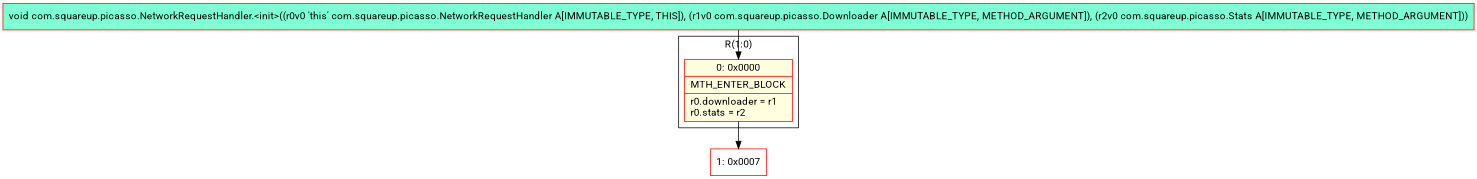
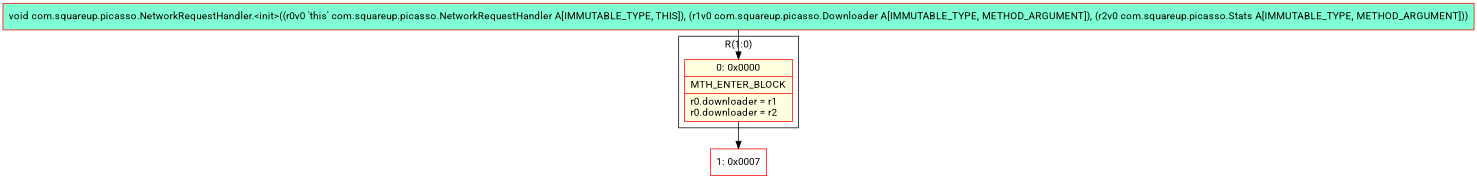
node "0: 0x0000": text "r0.stats = r2" -> "r0.downloader = r2"
